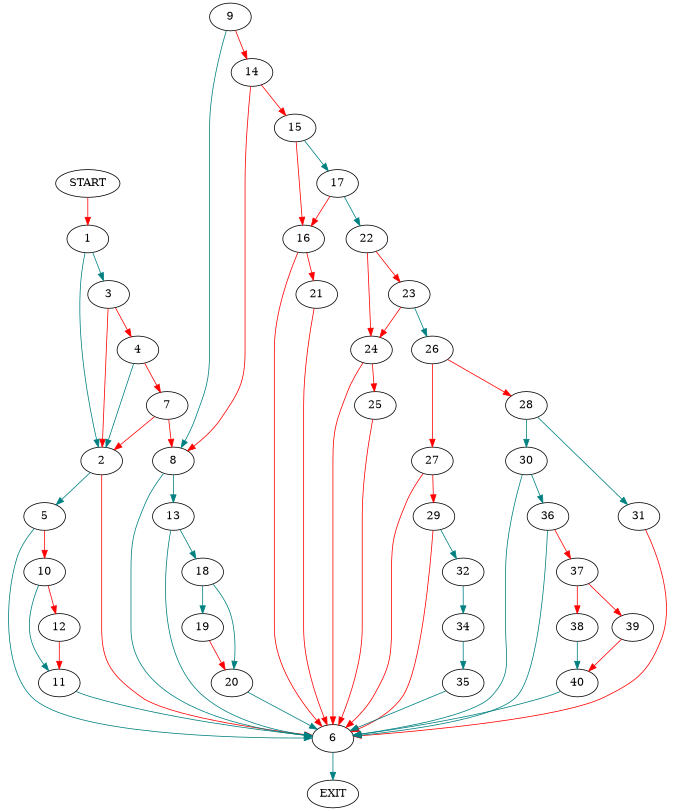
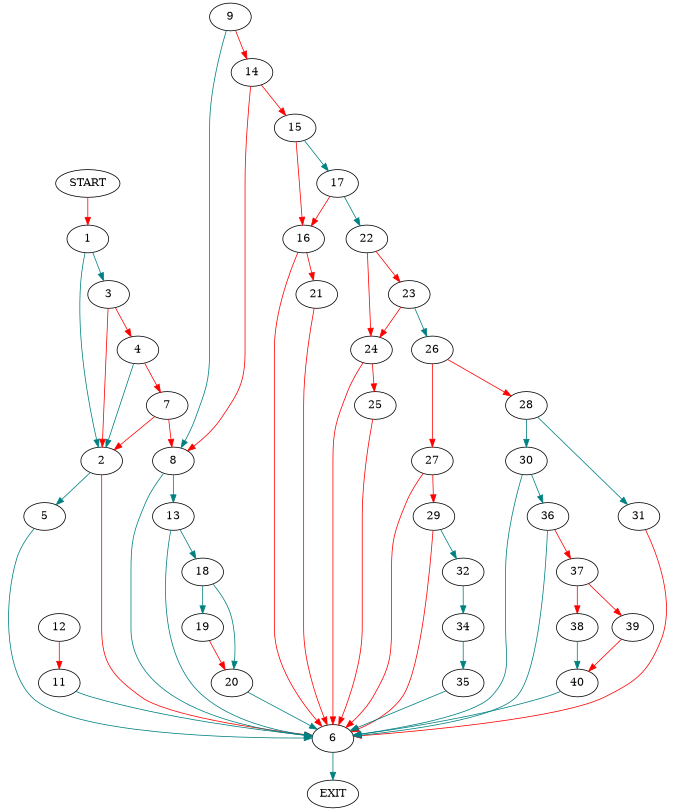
node "10": removed
